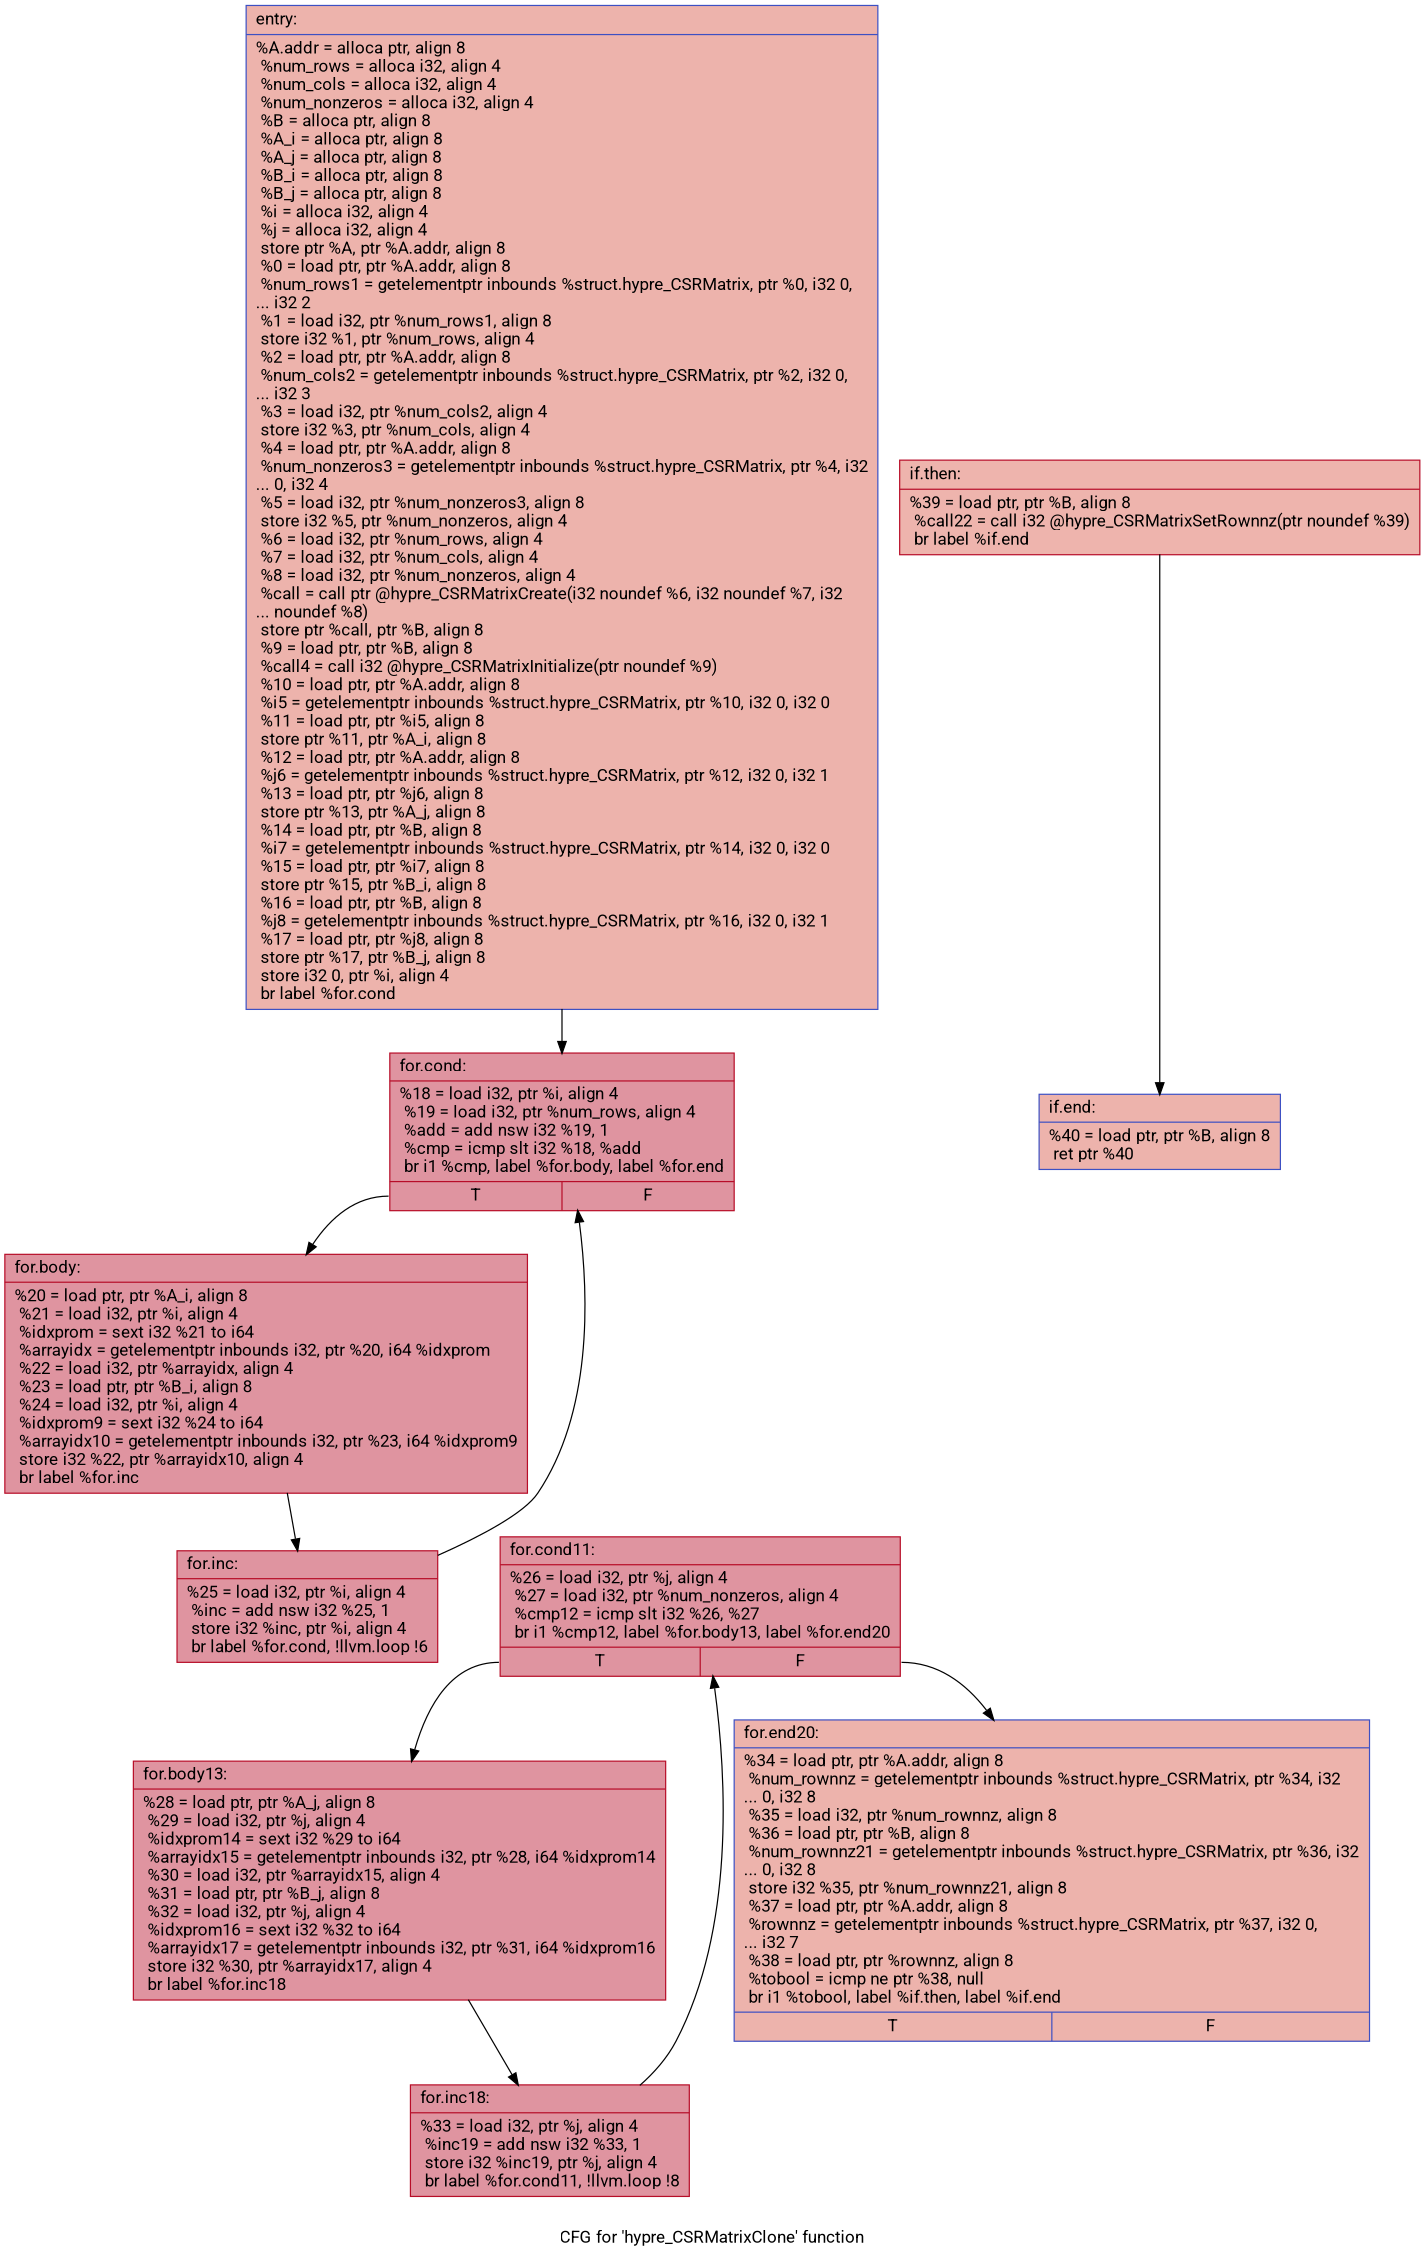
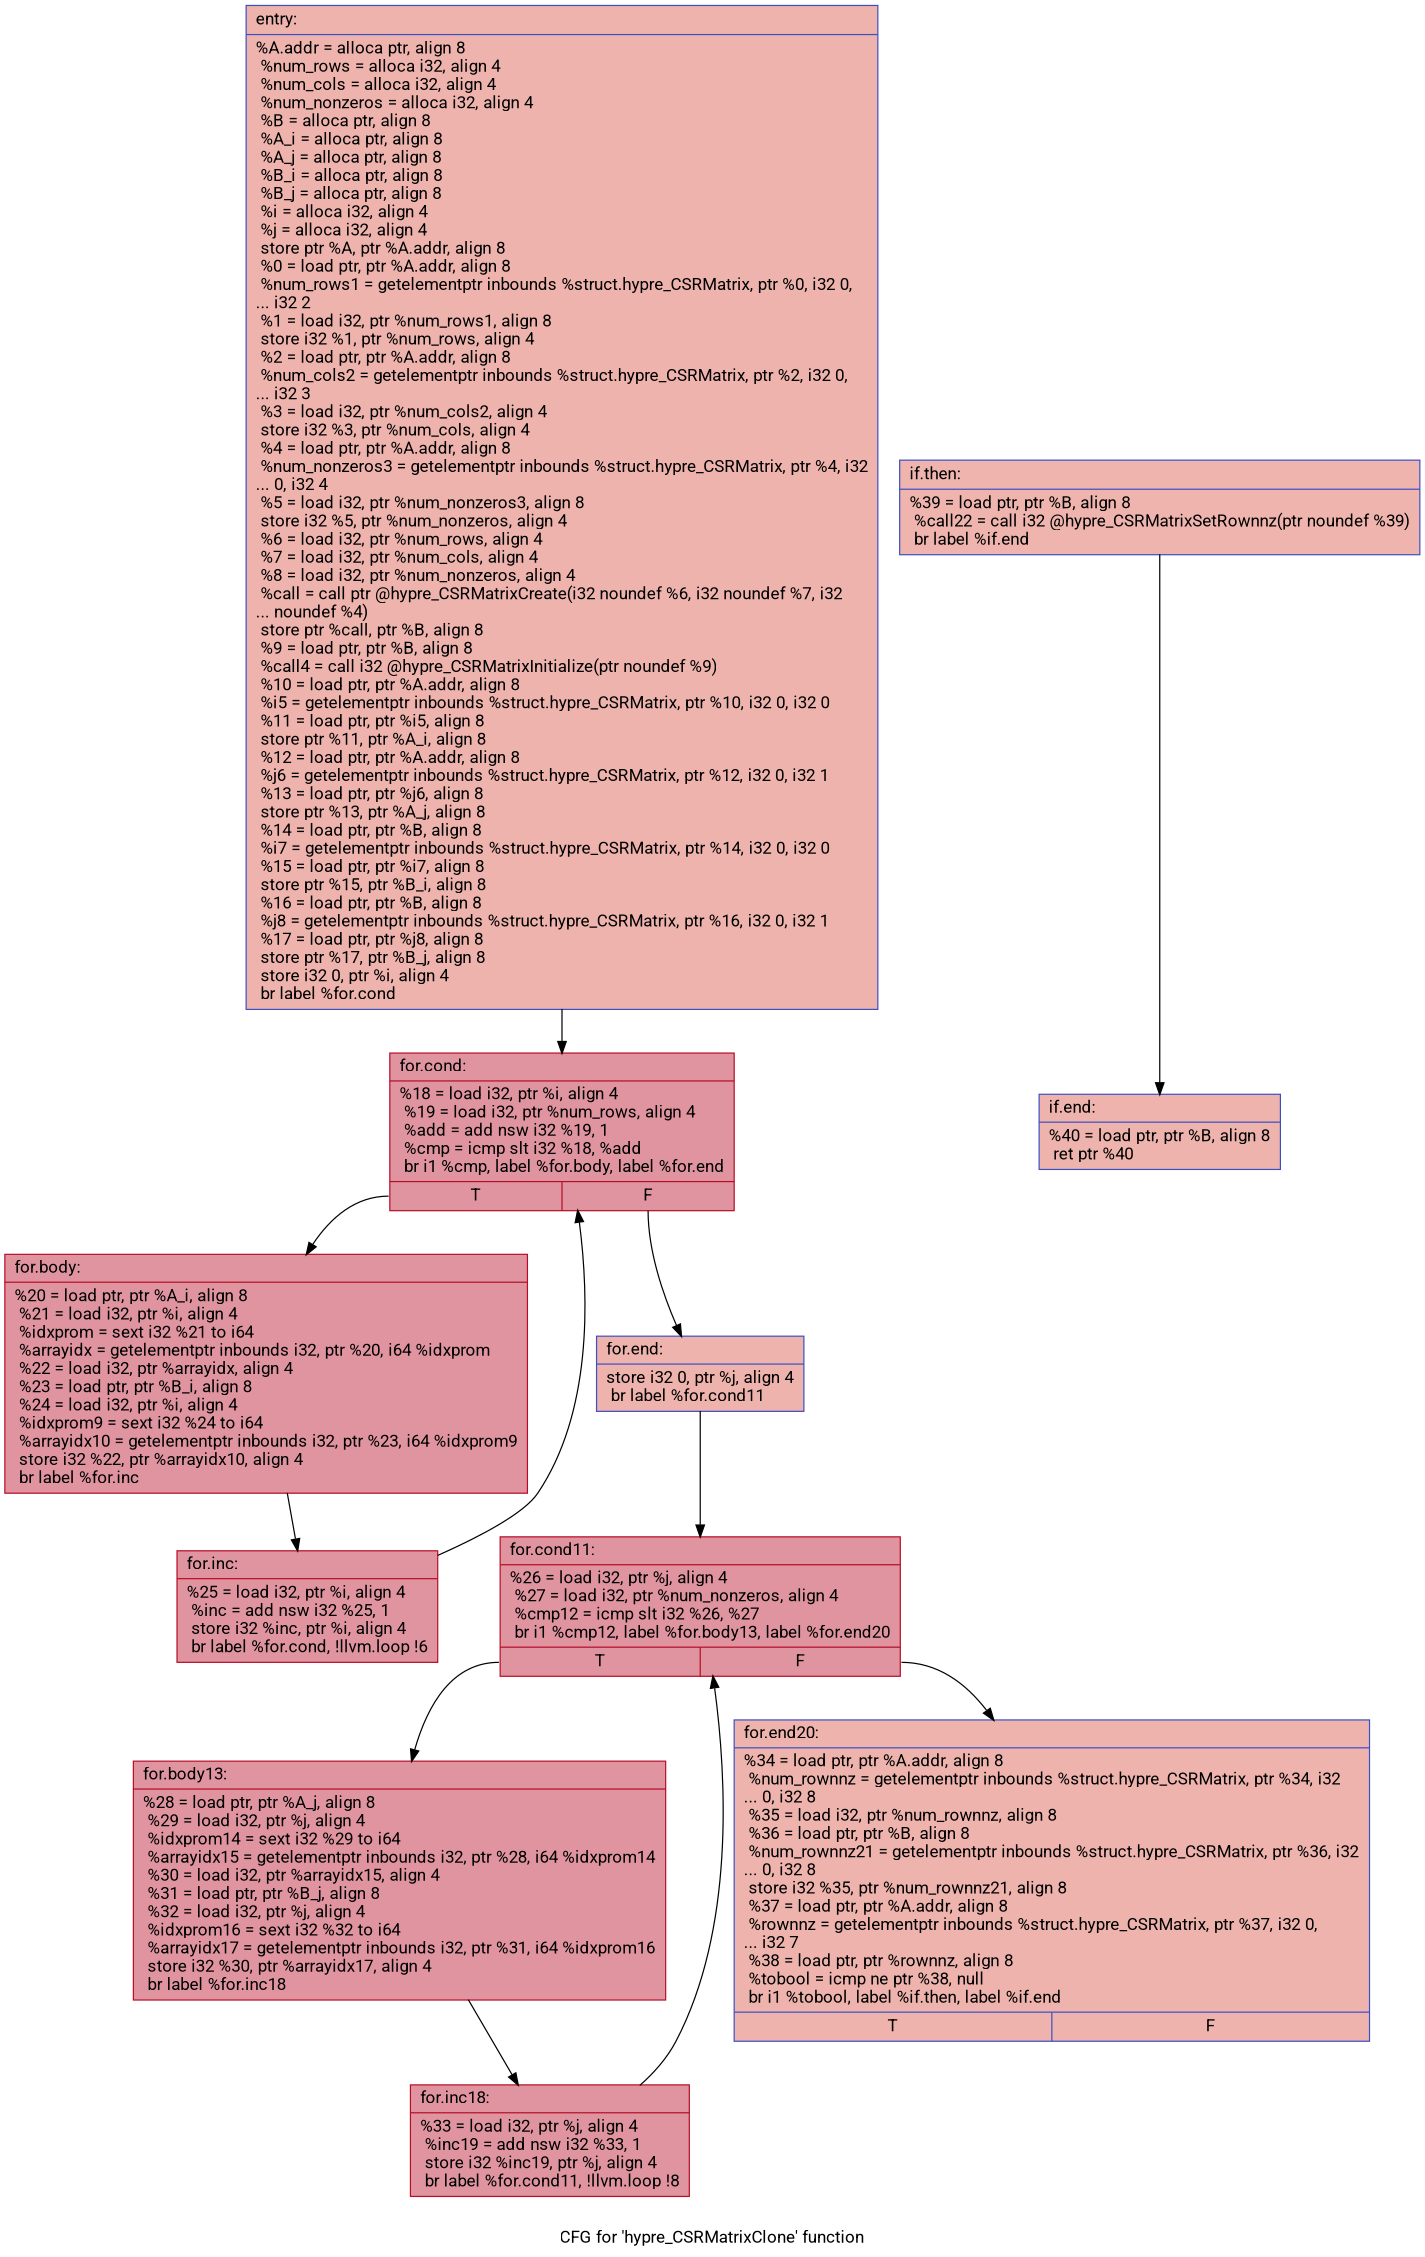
node "if.then:": color #b70d28ff -> #3d50c3ff
node "entry:": text "... noundef %8)" -> "... noundef %4)"
node "for.end:": added
